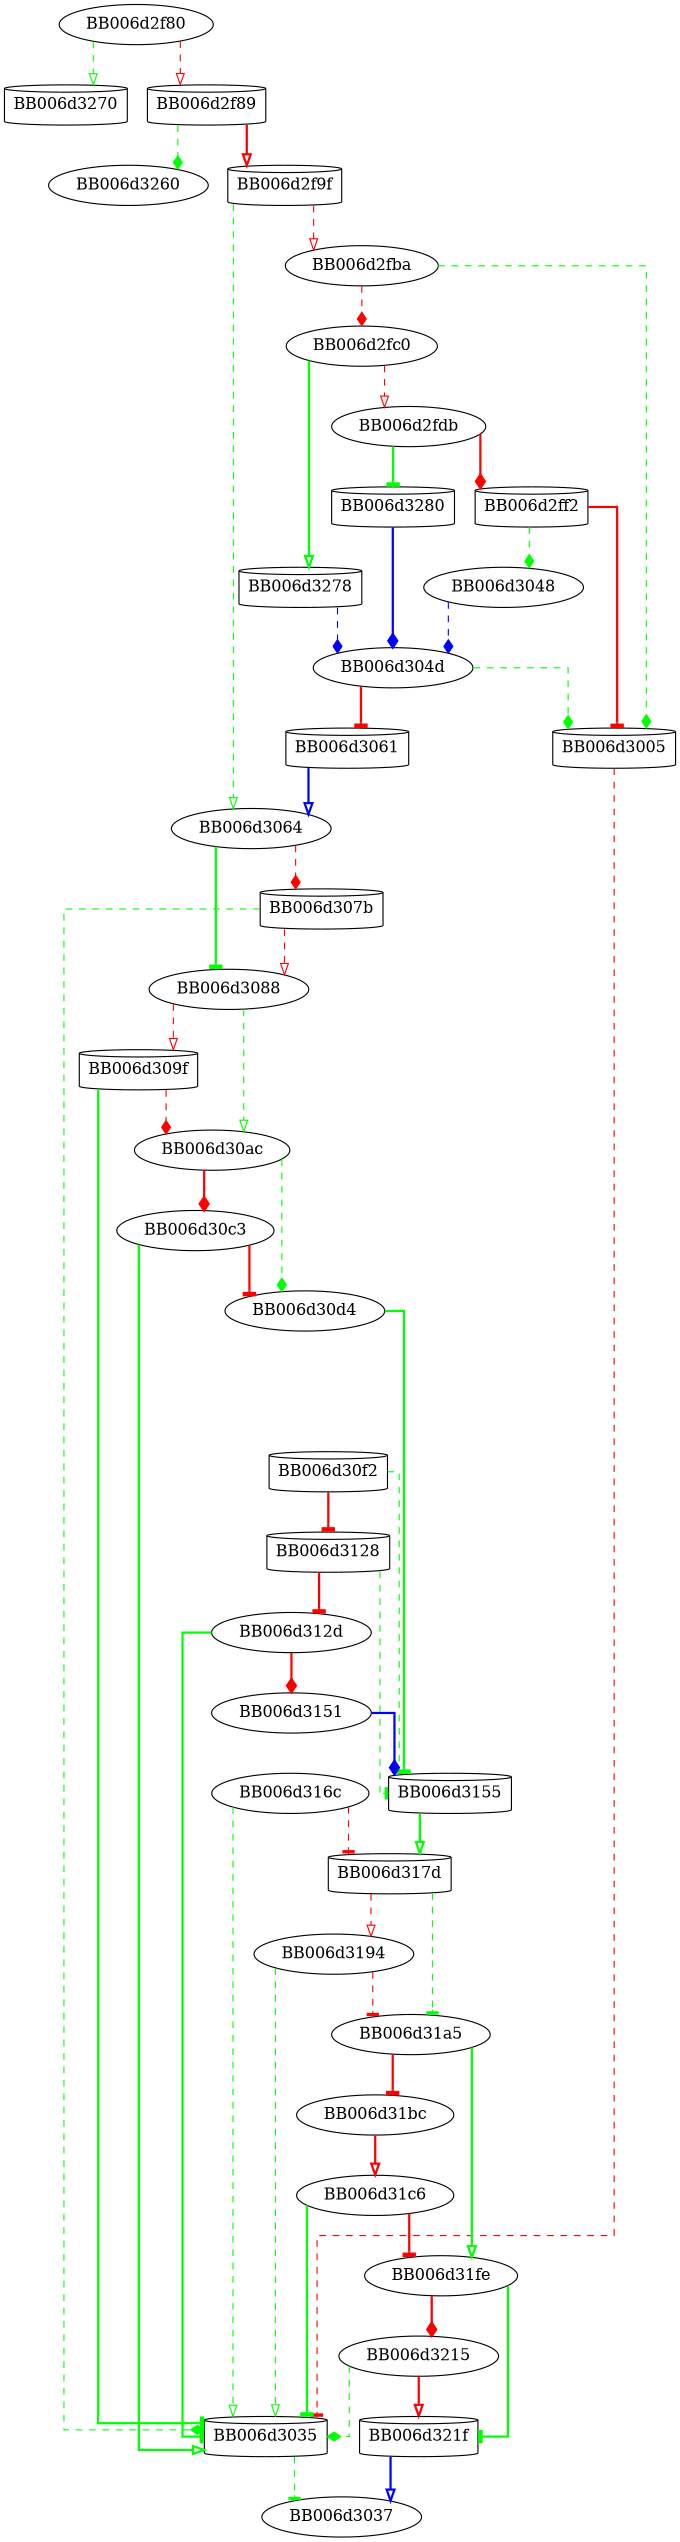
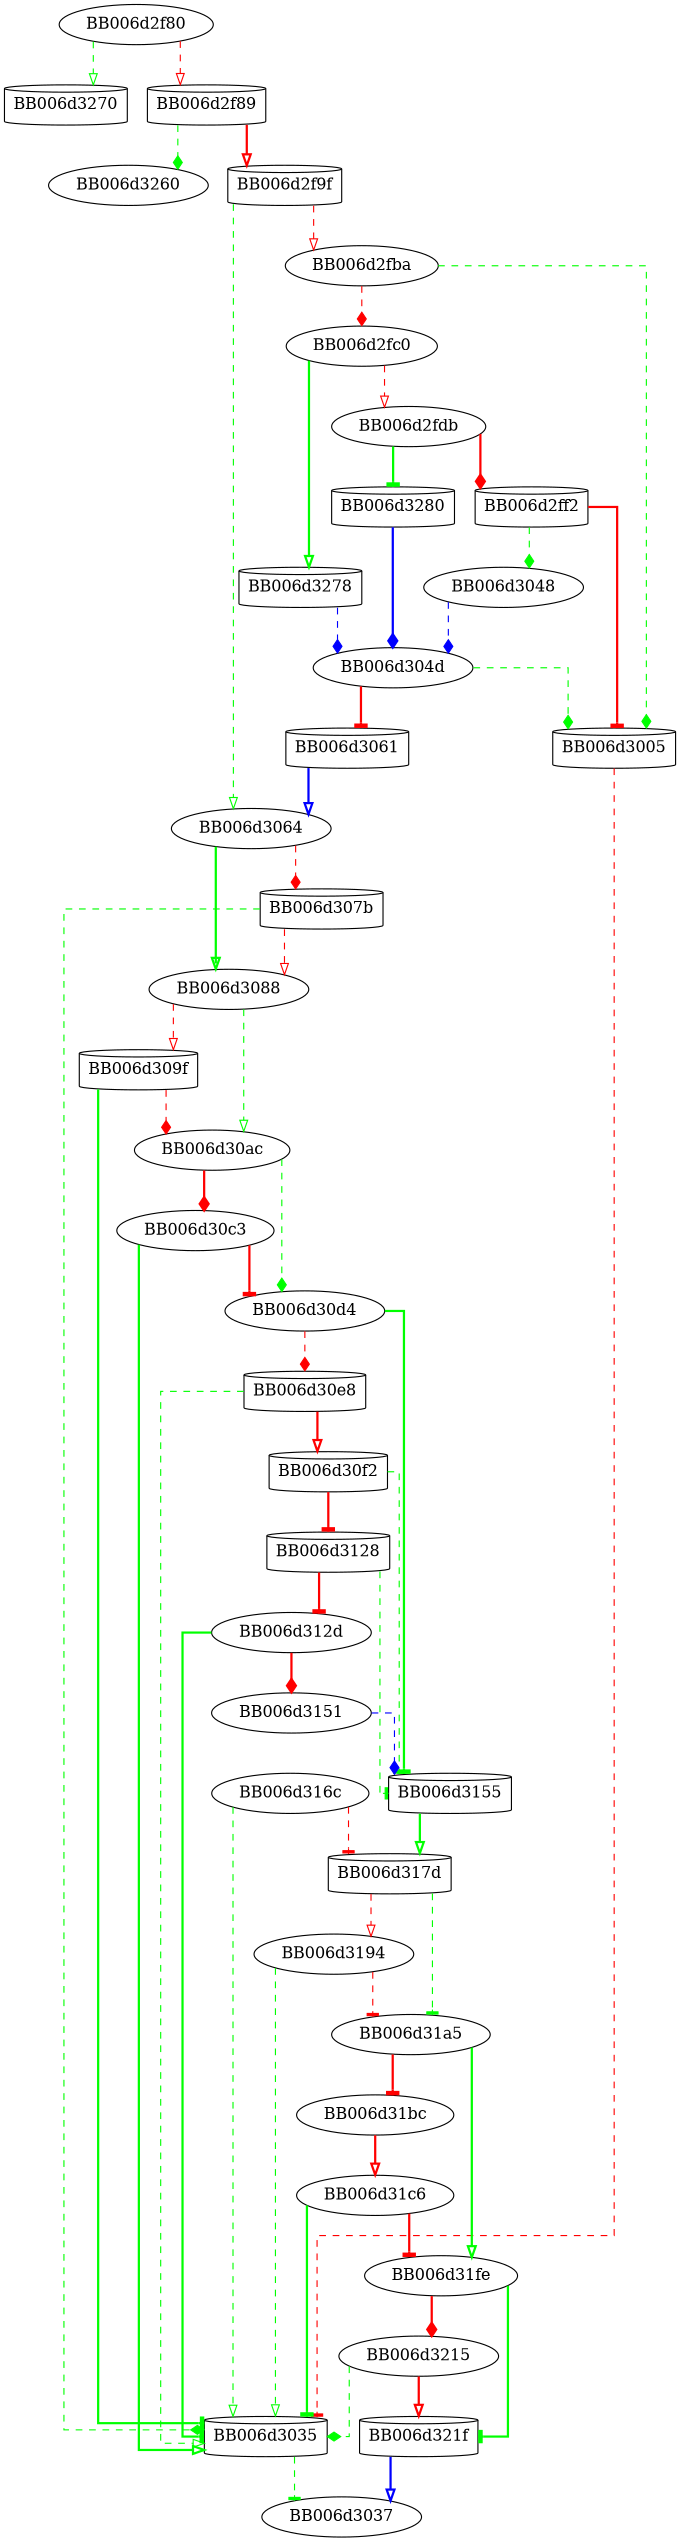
edge "BB006d3064" -> "BB006d3088": arrowhead tee -> onormal
node "BB006d30e8": added
edge "BB006d3151" -> "BB006d3155": style bold -> dashed
